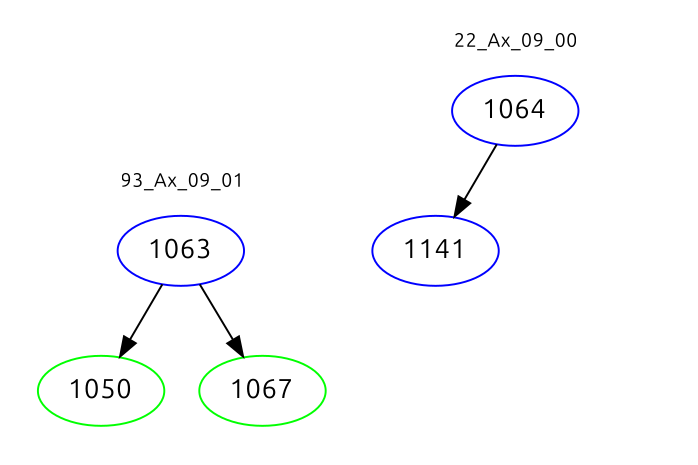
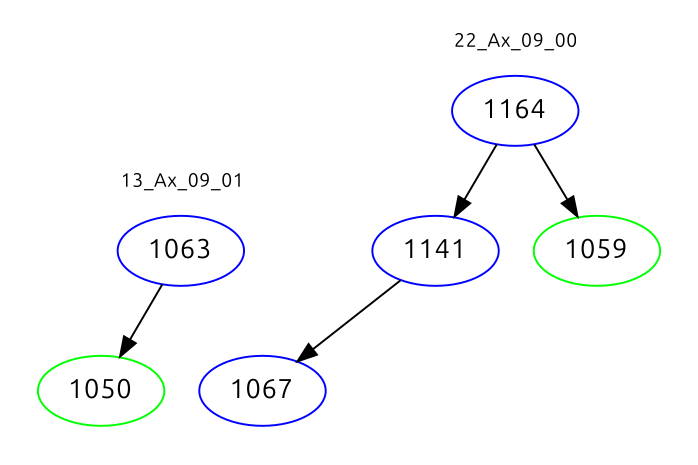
node "1064": label "1064" -> "1164"
cluster "93_Ax_09_01": label "93_Ax_09_01" -> "13_Ax_09_01"
node "1059": added
edge "1063" -> "1067": now "1141" -> "1067"
node "1067": color green -> blue
